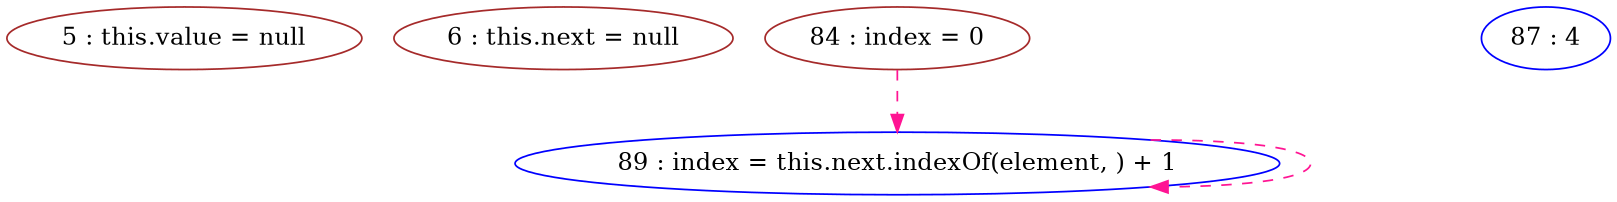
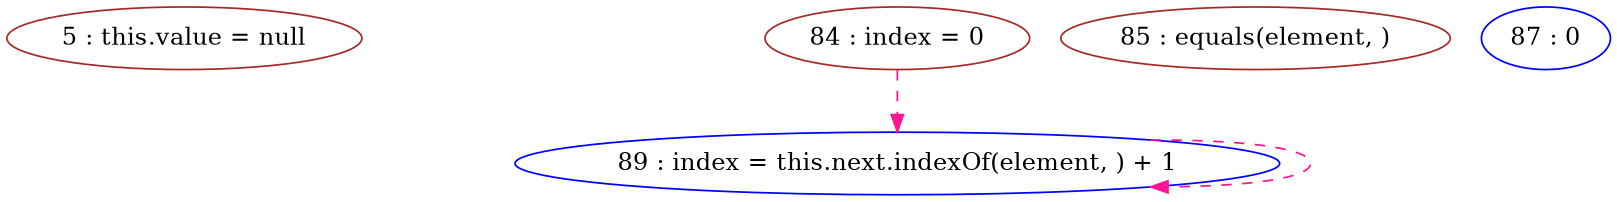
node "6 : this.next = null": removed
node "85 : equals(element, )": added
node "87 : 4": label "87 : 4" -> "87 : 0"
